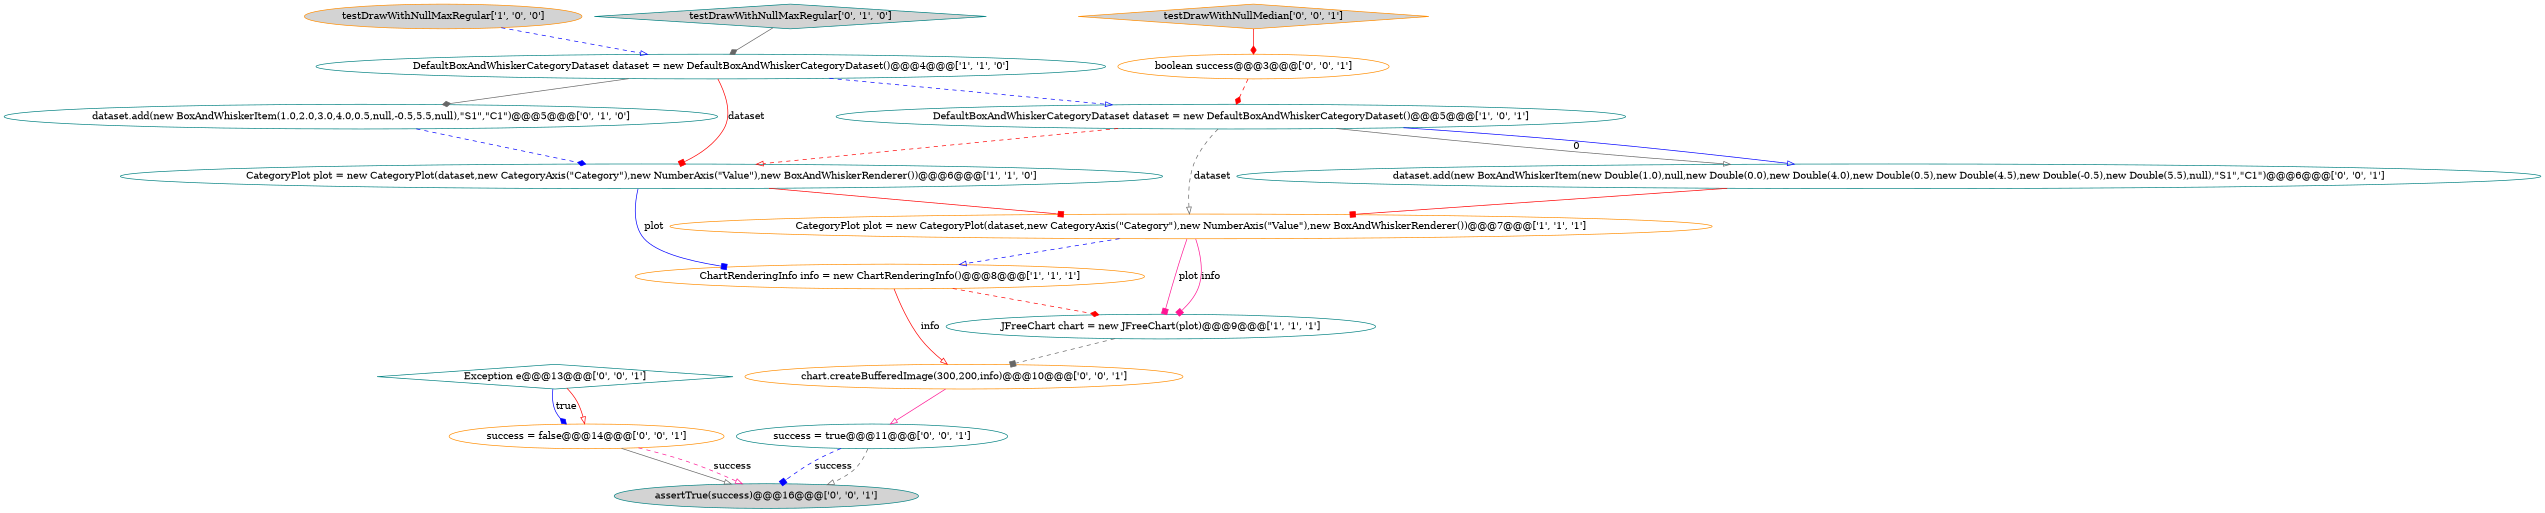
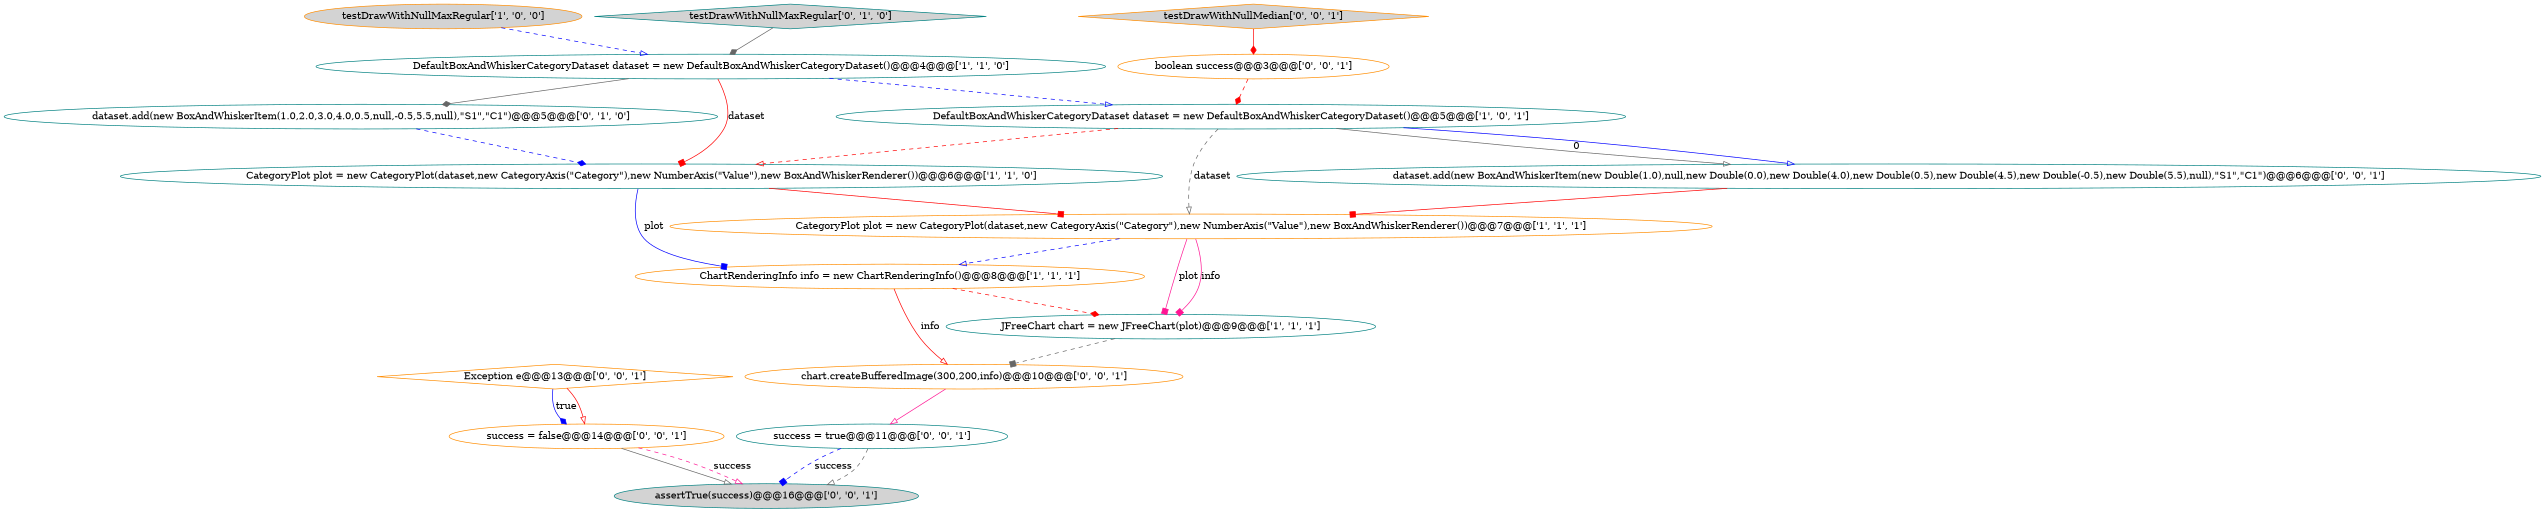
node "Exception e@@@13@@@['0', '0', '1']": color teal -> darkorange
